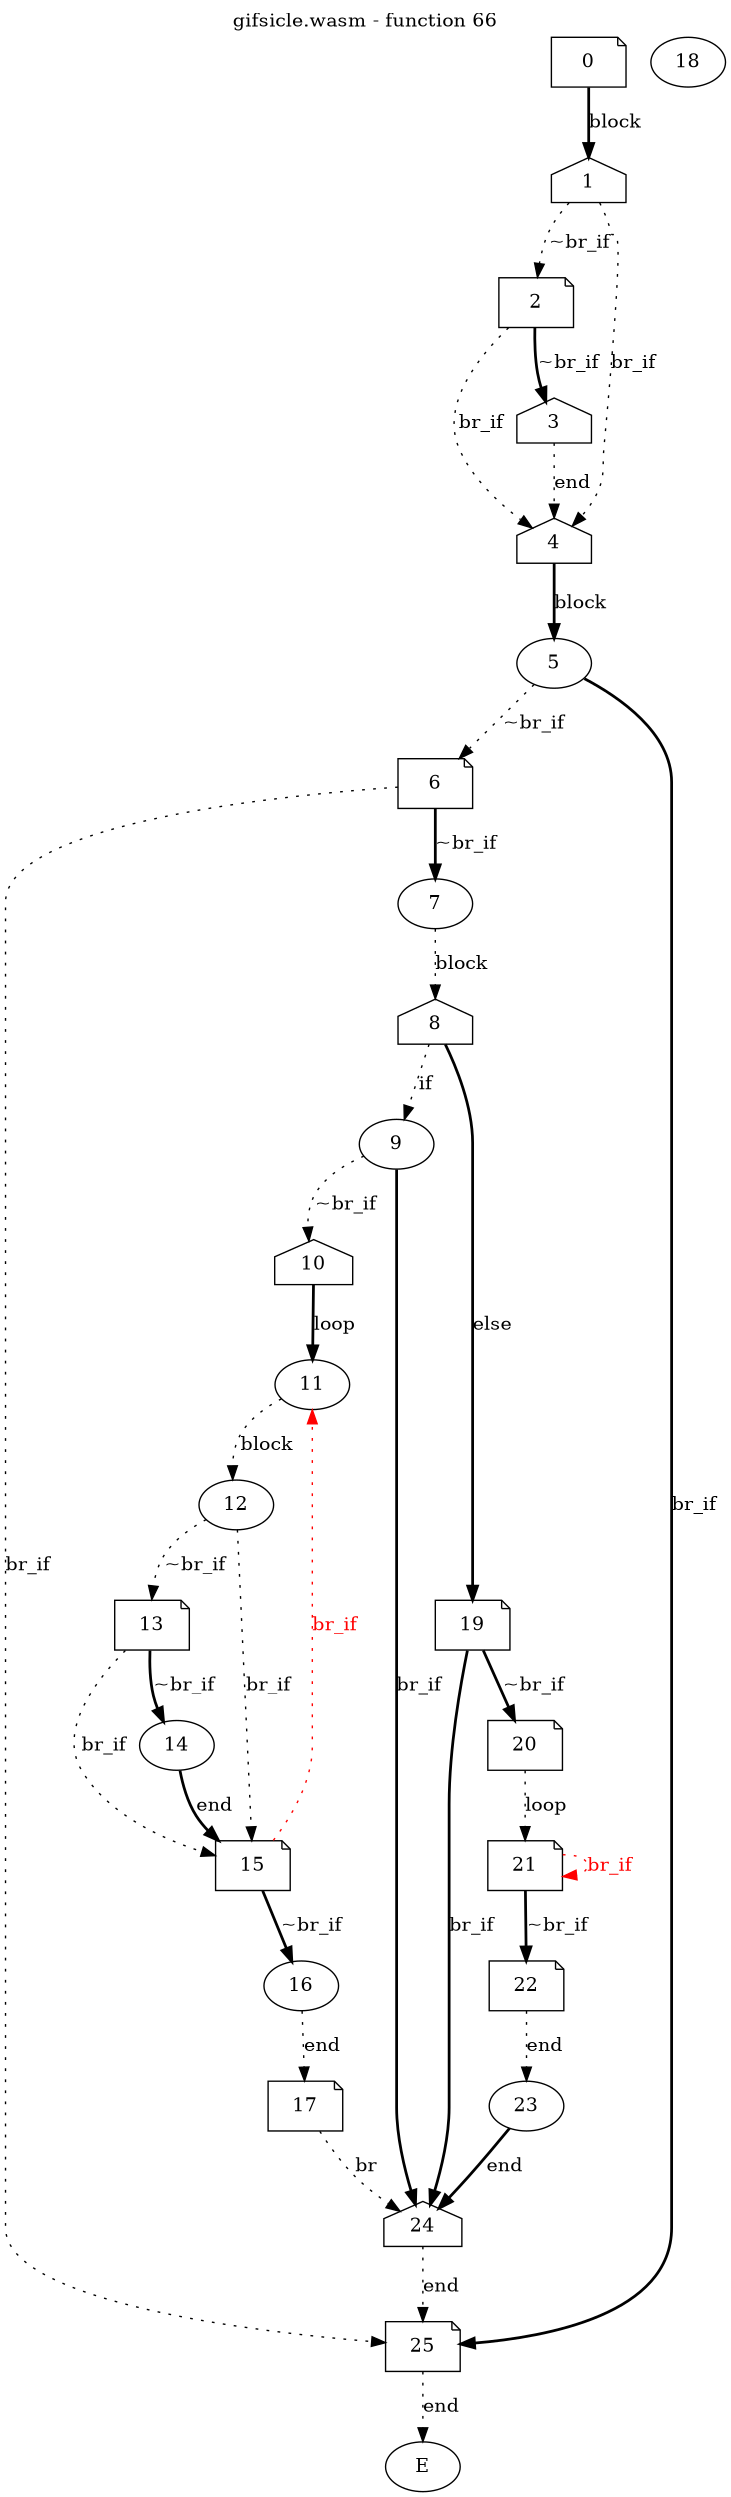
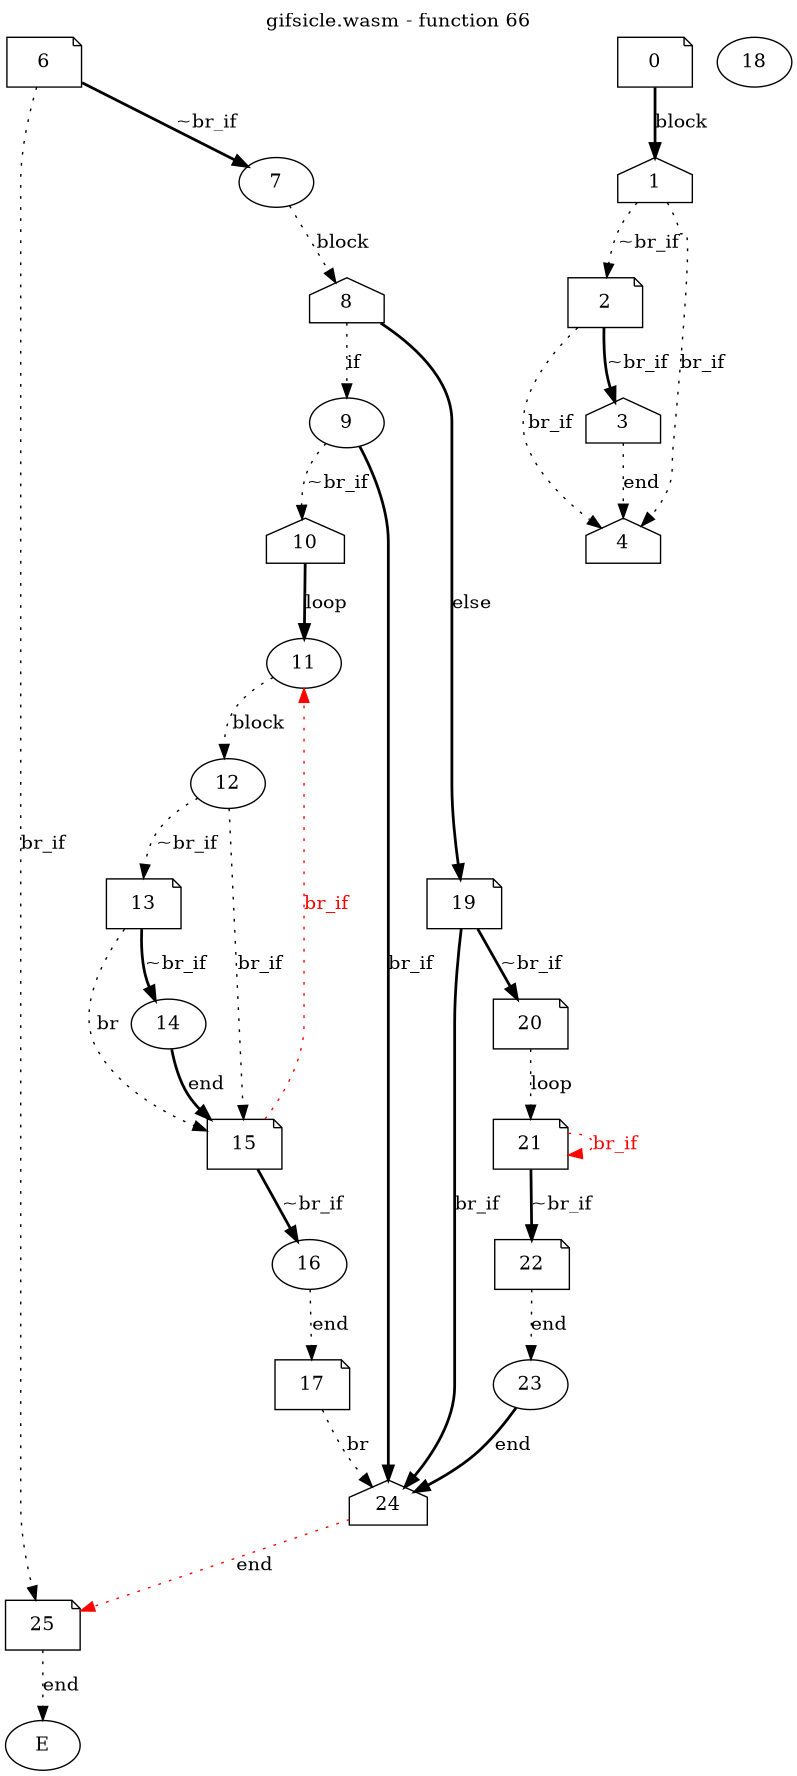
node "5": removed
edge "13" -> "15": label "br_if" -> "br"
edge "24" -> "25": color black -> red
